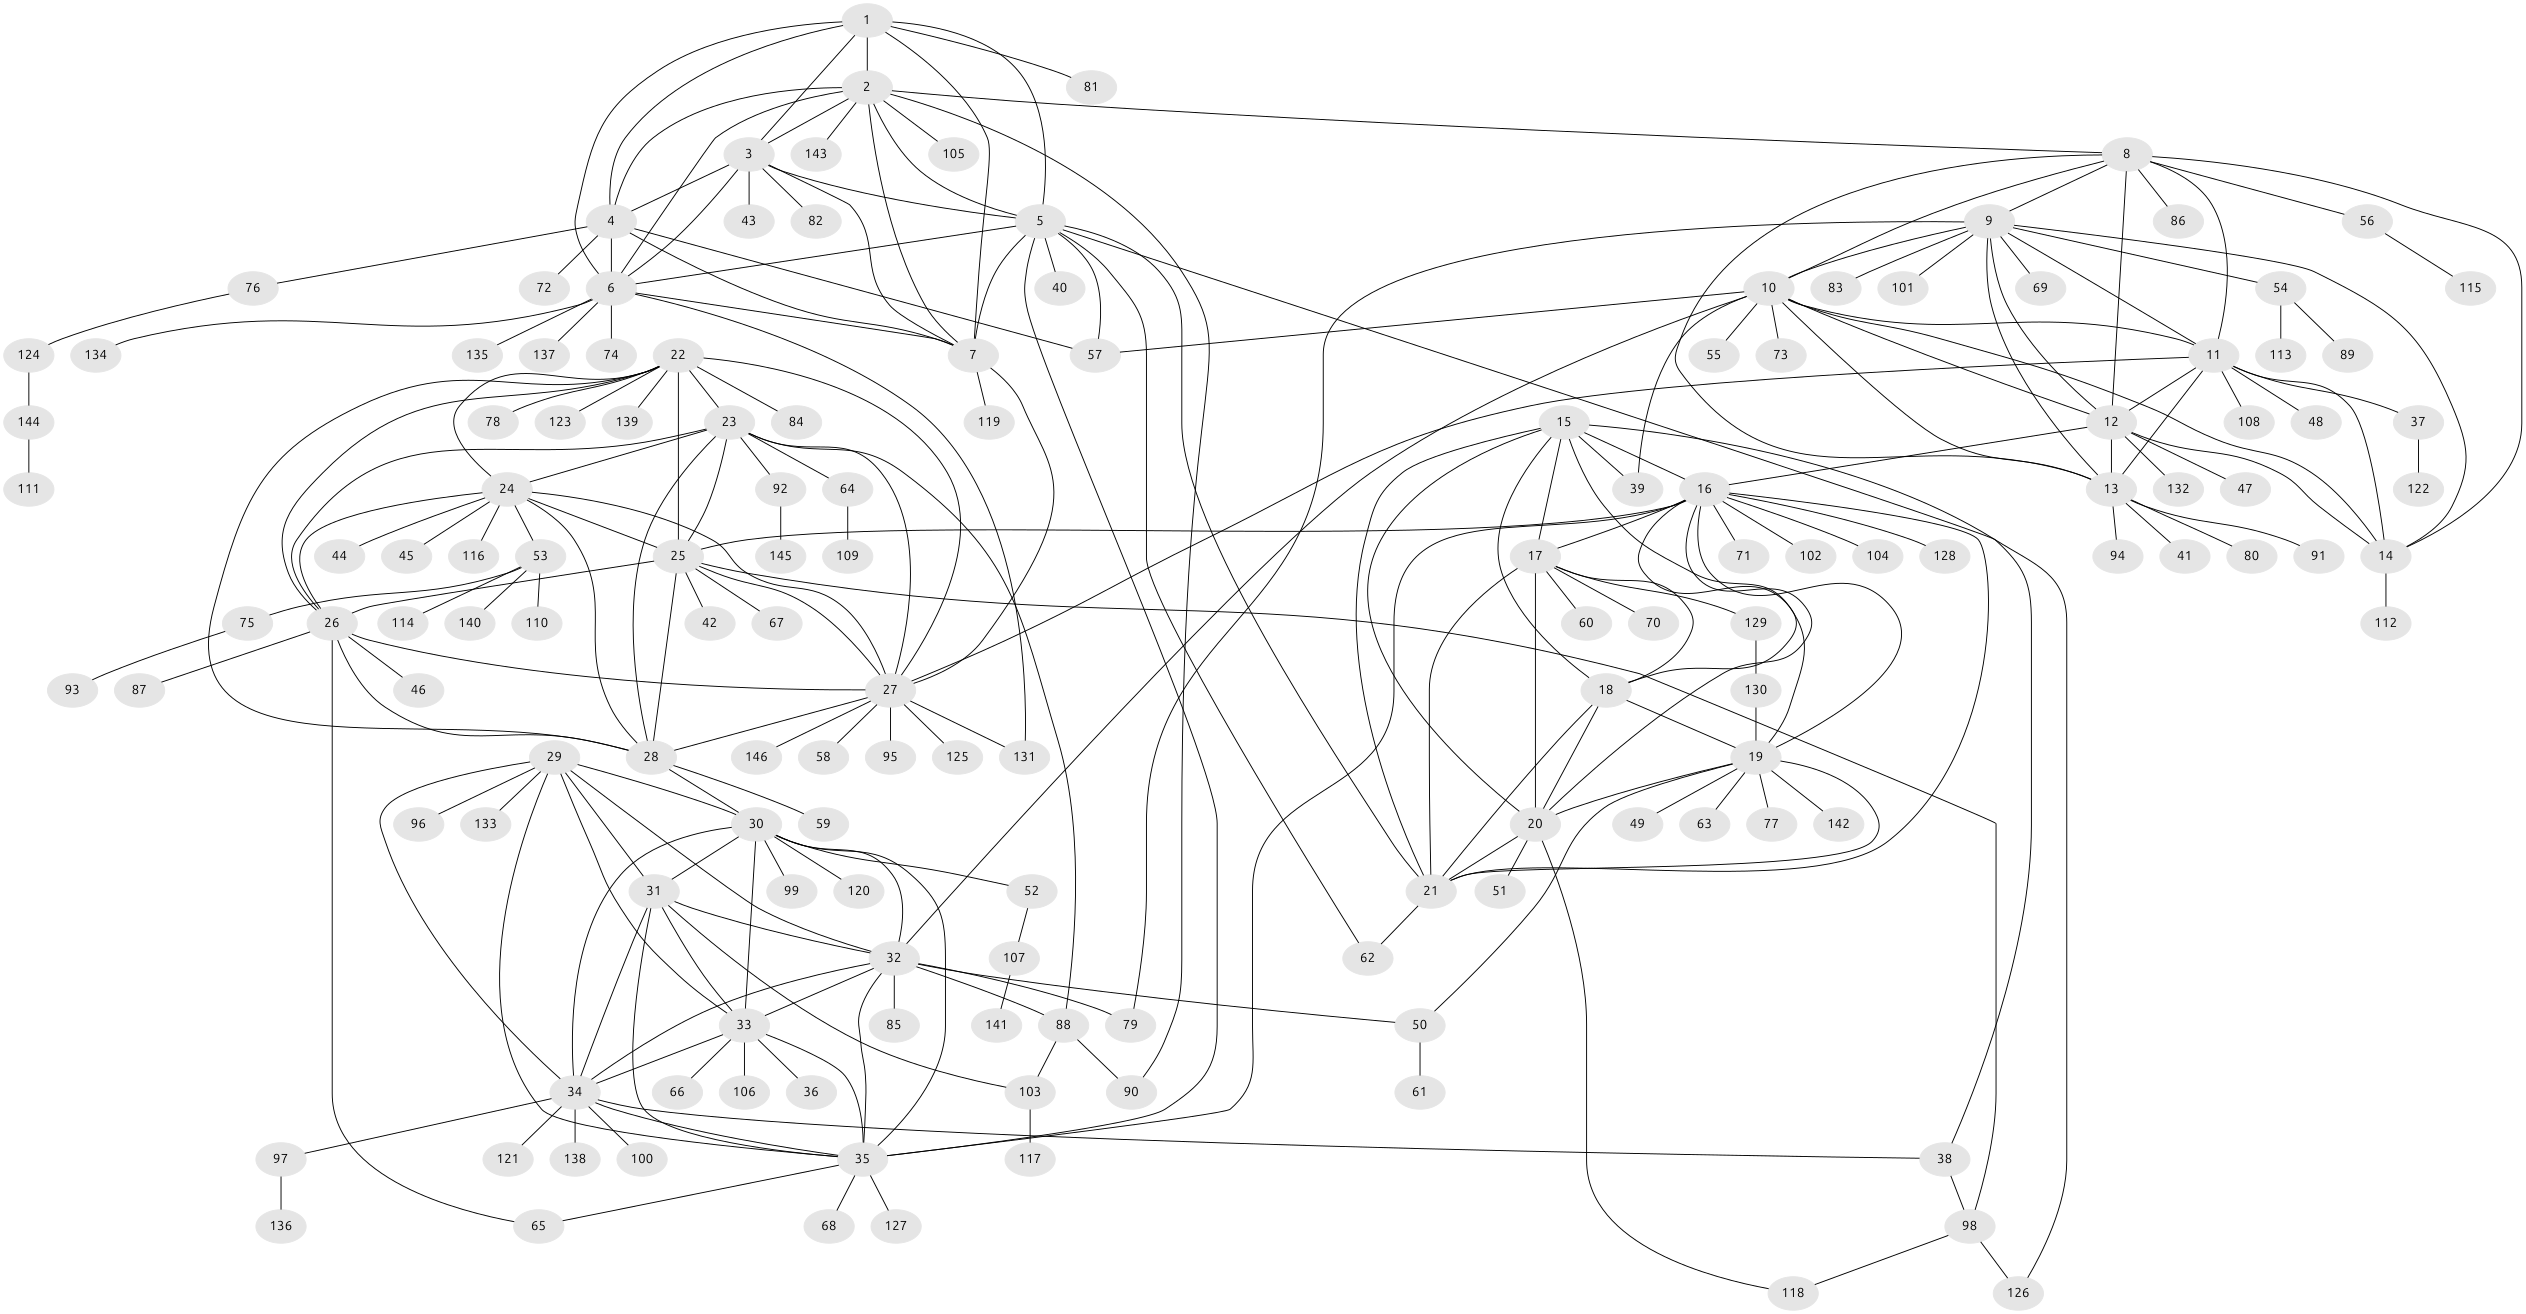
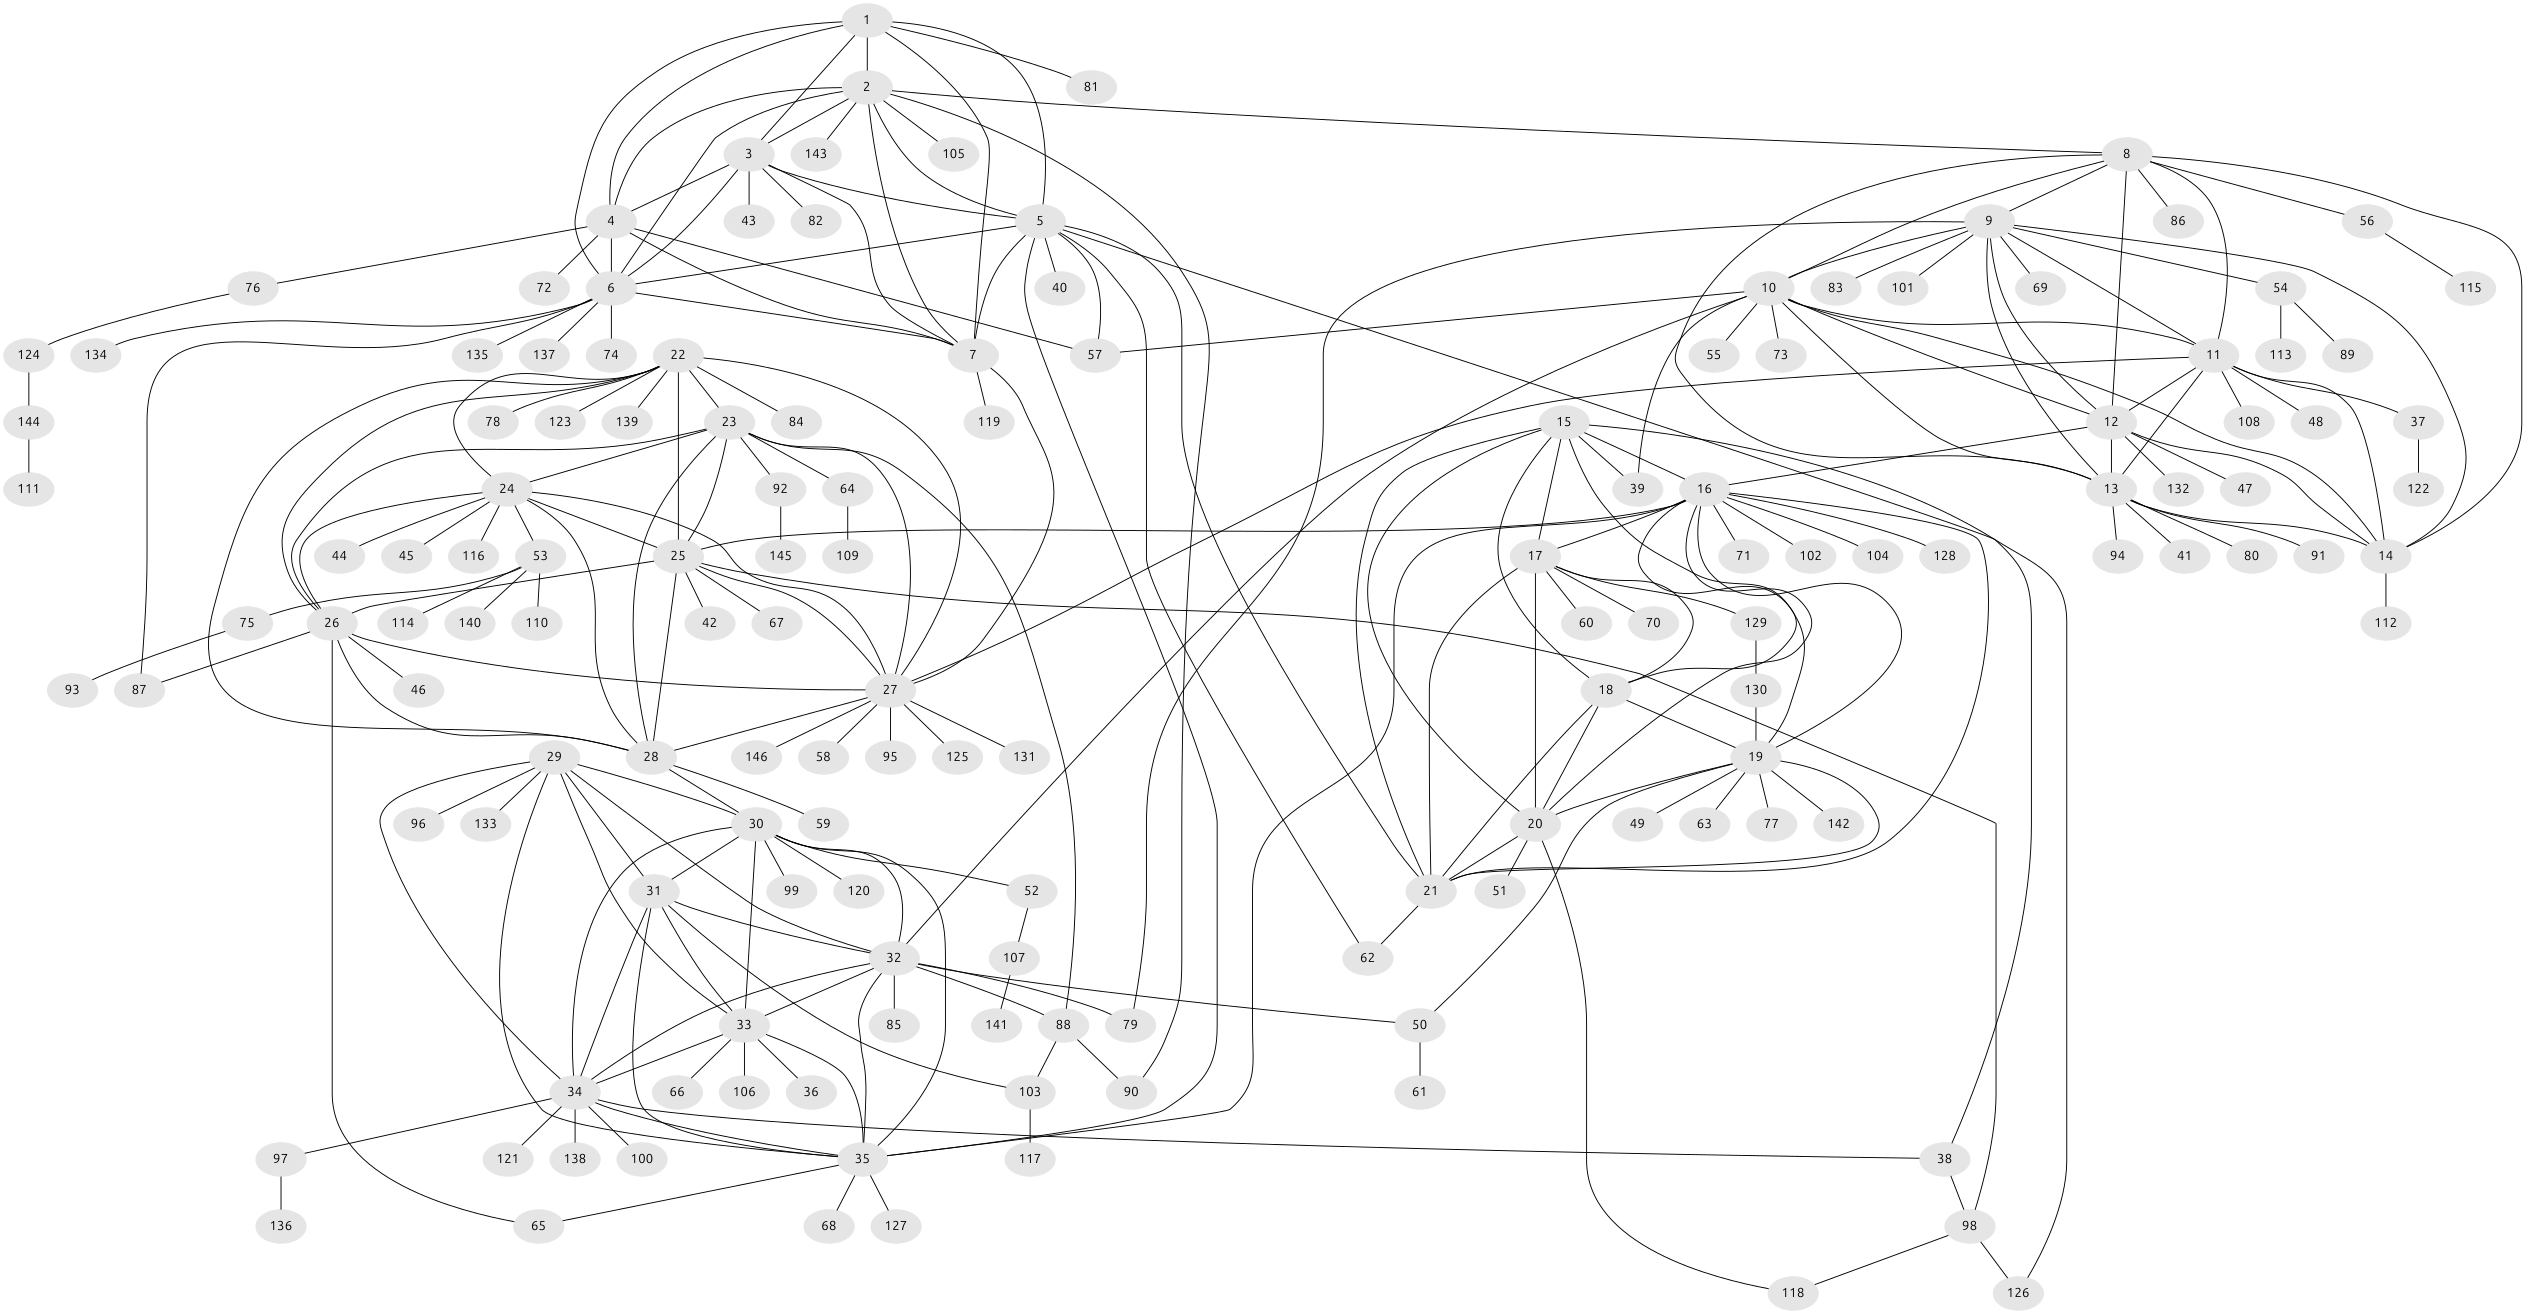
edge "6" -- "131": now "6" -- "87"
edge "13" -- "14": added
